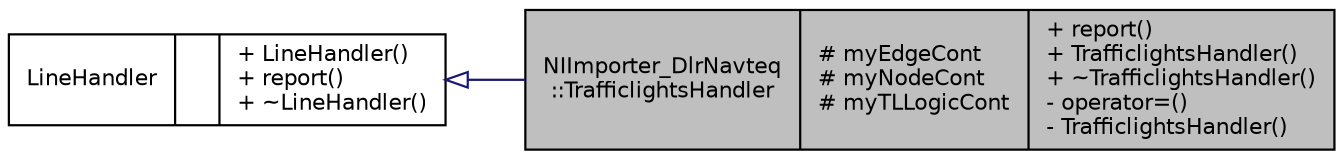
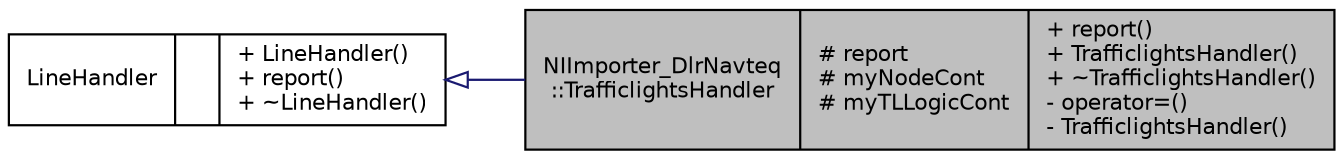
node "NIImporter_DlrNavteq": text "# myEdgeCont" -> "# report"
